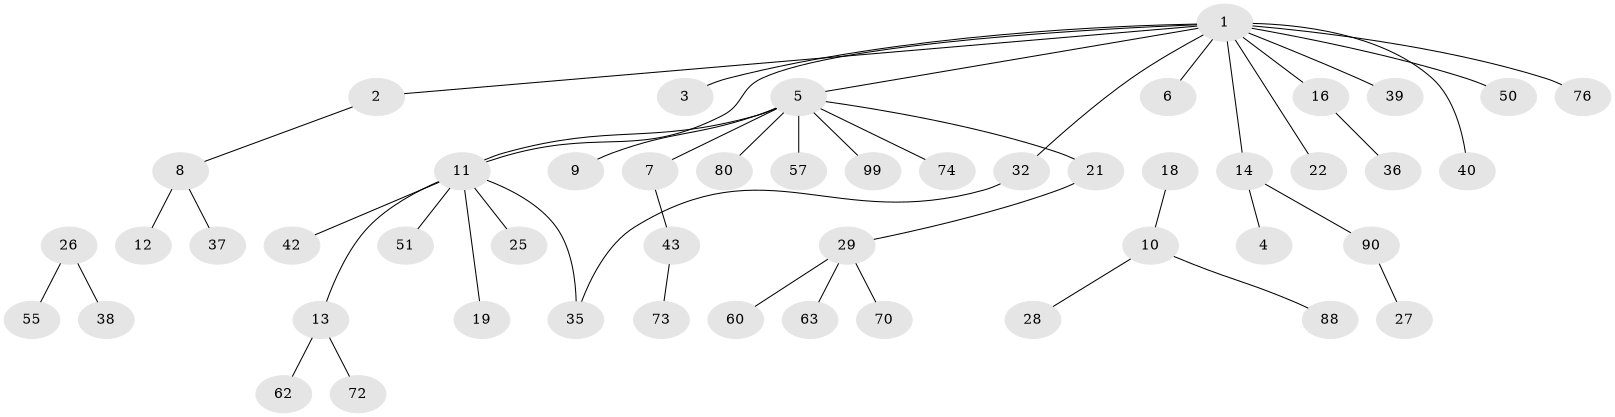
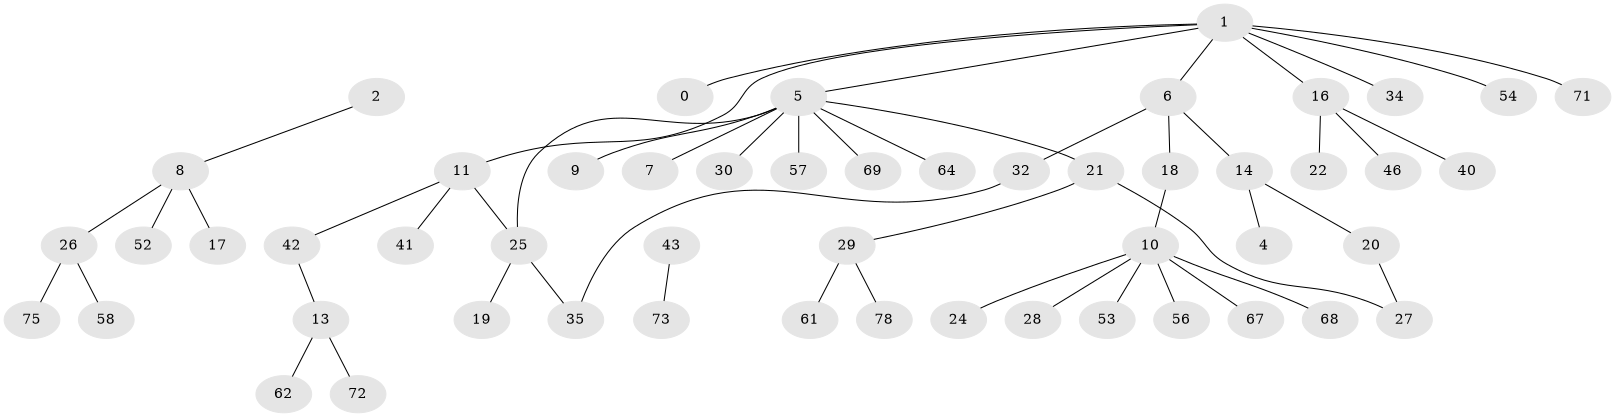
edge "1" -- "40": now "16" -- "40"
edge "1" -- "2": removed
edge "1" -- "32": now "6" -- "32"
node "3": label "3" -> "0"
edge "1" -- "14": now "6" -- "14"
edge "1" -- "22": now "16" -- "22"
node "39": label "39" -> "34"
node "50": label "50" -> "54"
node "76": label "76" -> "71"
edge "5" -- "11": now "5" -- "25"
edge "6" -- "18": added
node "80": label "80" -> "30"
node "99": label "99" -> "69"
node "74": label "74" -> "64"
node "36": label "36" -> "46"
edge "7" -- "43": removed
edge "8" -- "26": added
edge "11" -- "35": now "25" -- "35"
edge "11" -- "13": now "42" -- "13"
node "12": label "12" -> "52"
node "37": label "37" -> "17"
node "51": label "51" -> "41"
edge "11" -- "19": now "25" -- "19"
node "90": label "90" -> "20"
edge "21" -- "27": added
node "55": label "55" -> "75"
node "38": label "38" -> "58"
node "60": removed
node "63": label "63" -> "61"
node "70": label "70" -> "78"
node "24": added
node "53": added
node "56": added
node "67": added
node "88": label "88" -> "68"
